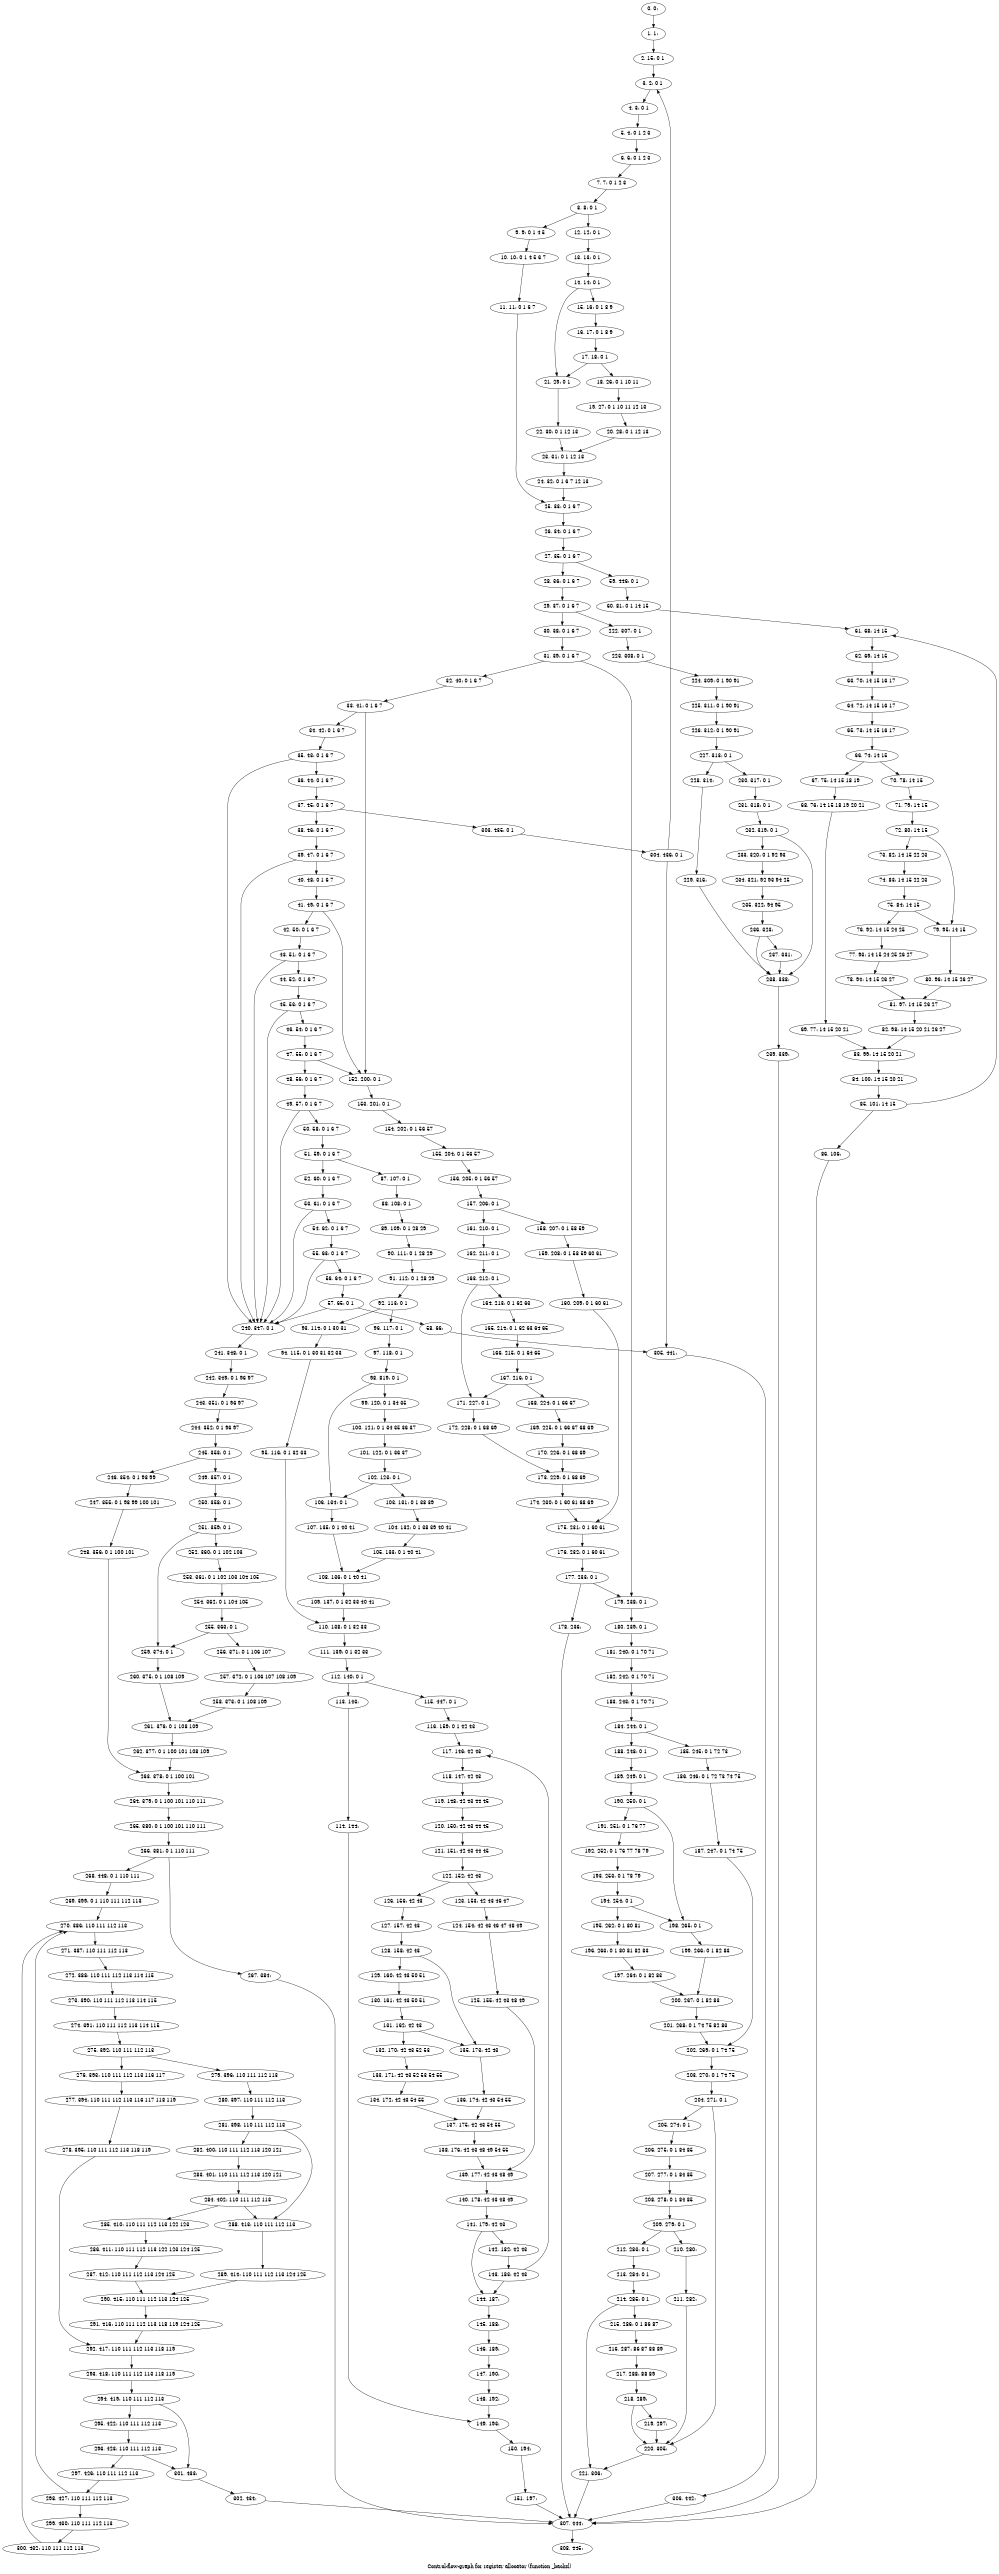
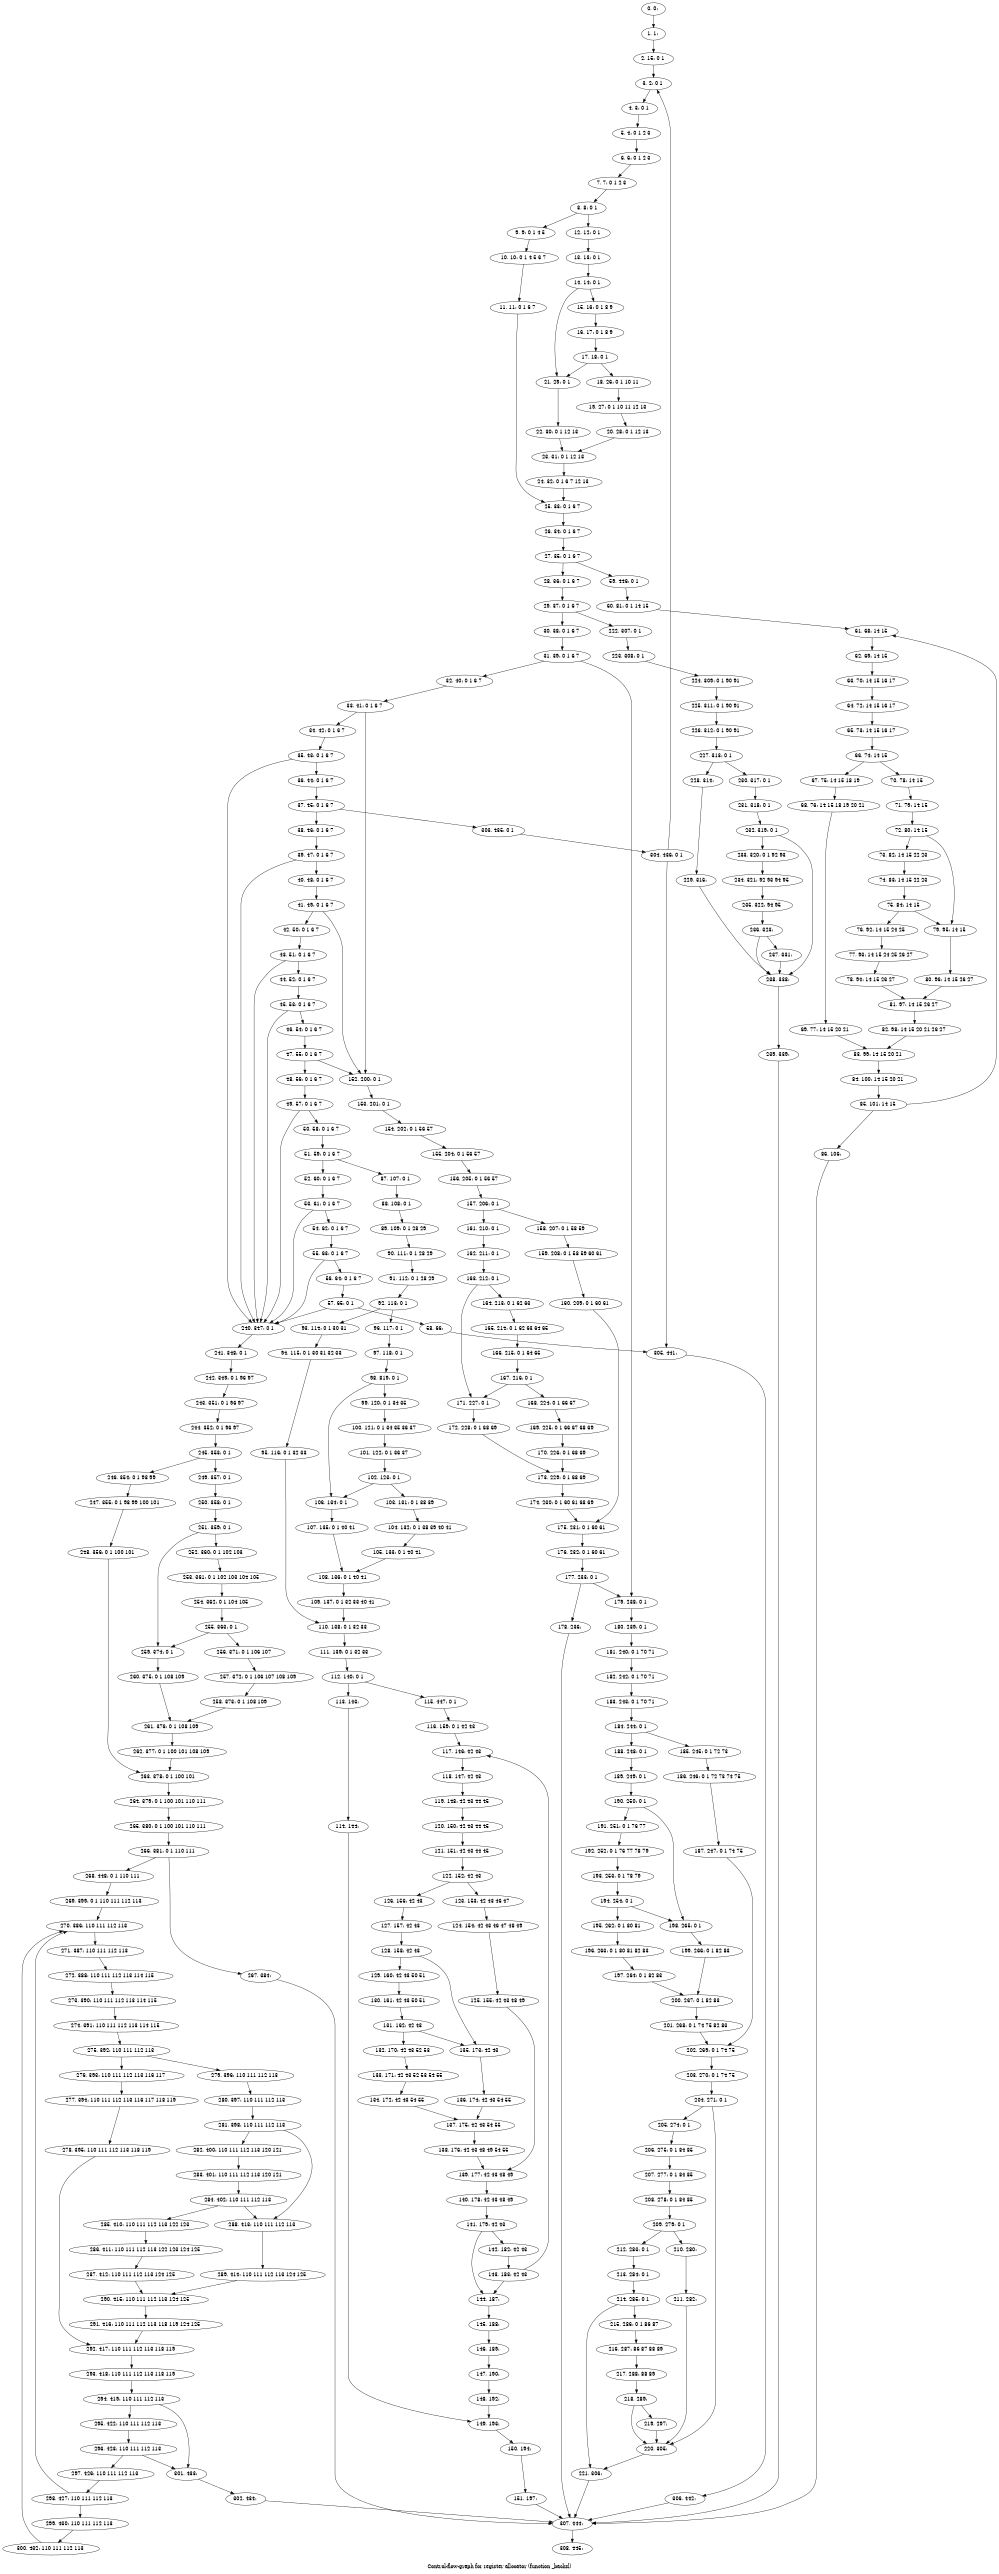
node "234, 321: 92 93 94 25": label "234, 321: 92 93 94 25" -> "234, 321: 92 93 94 95"
